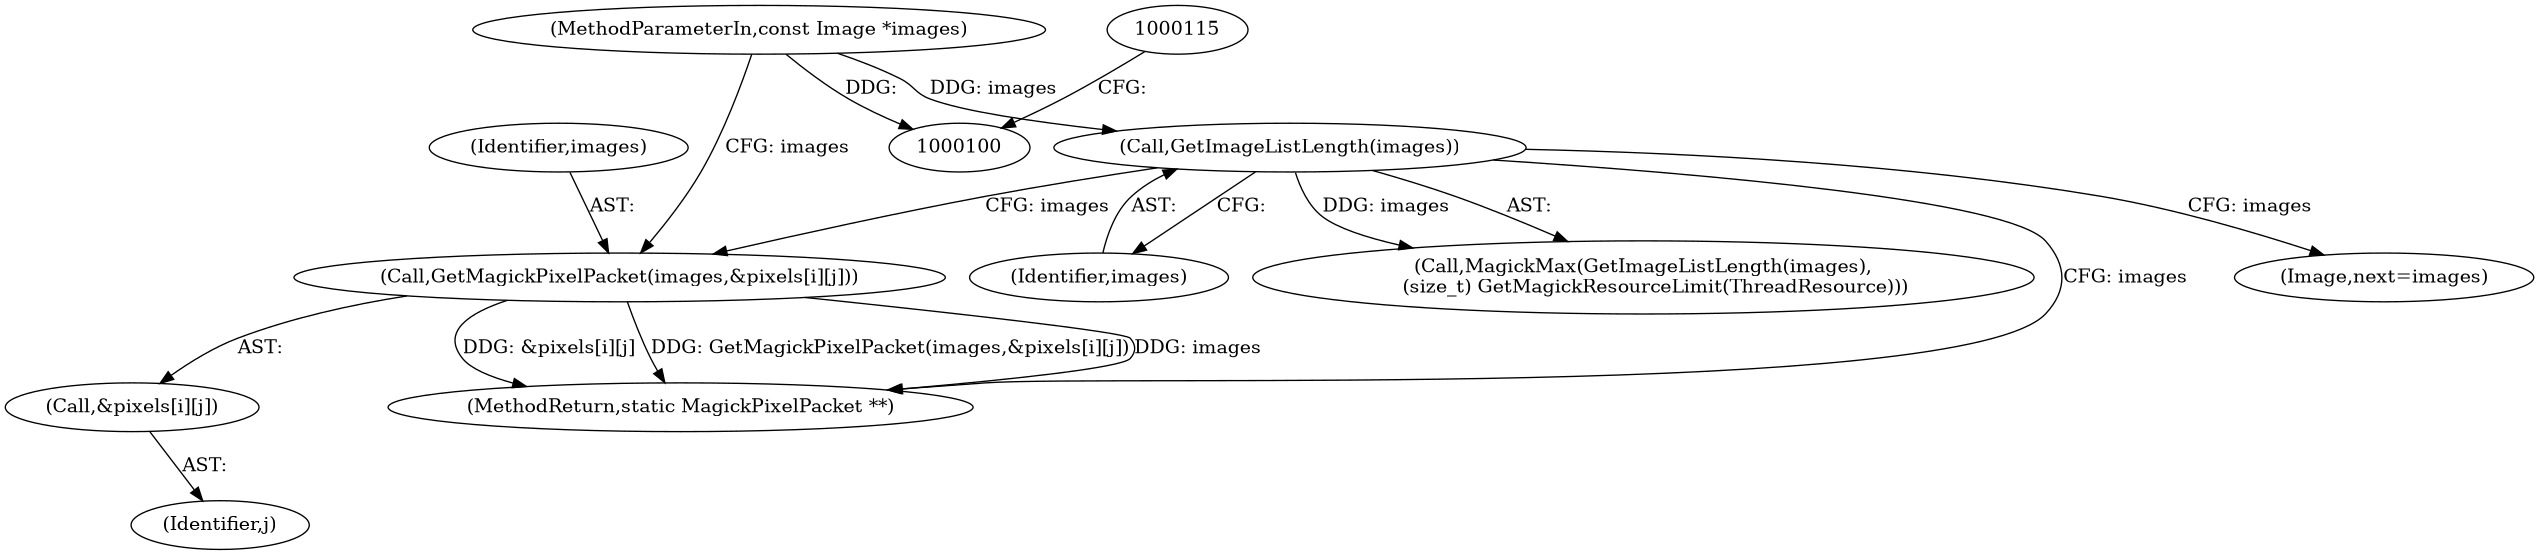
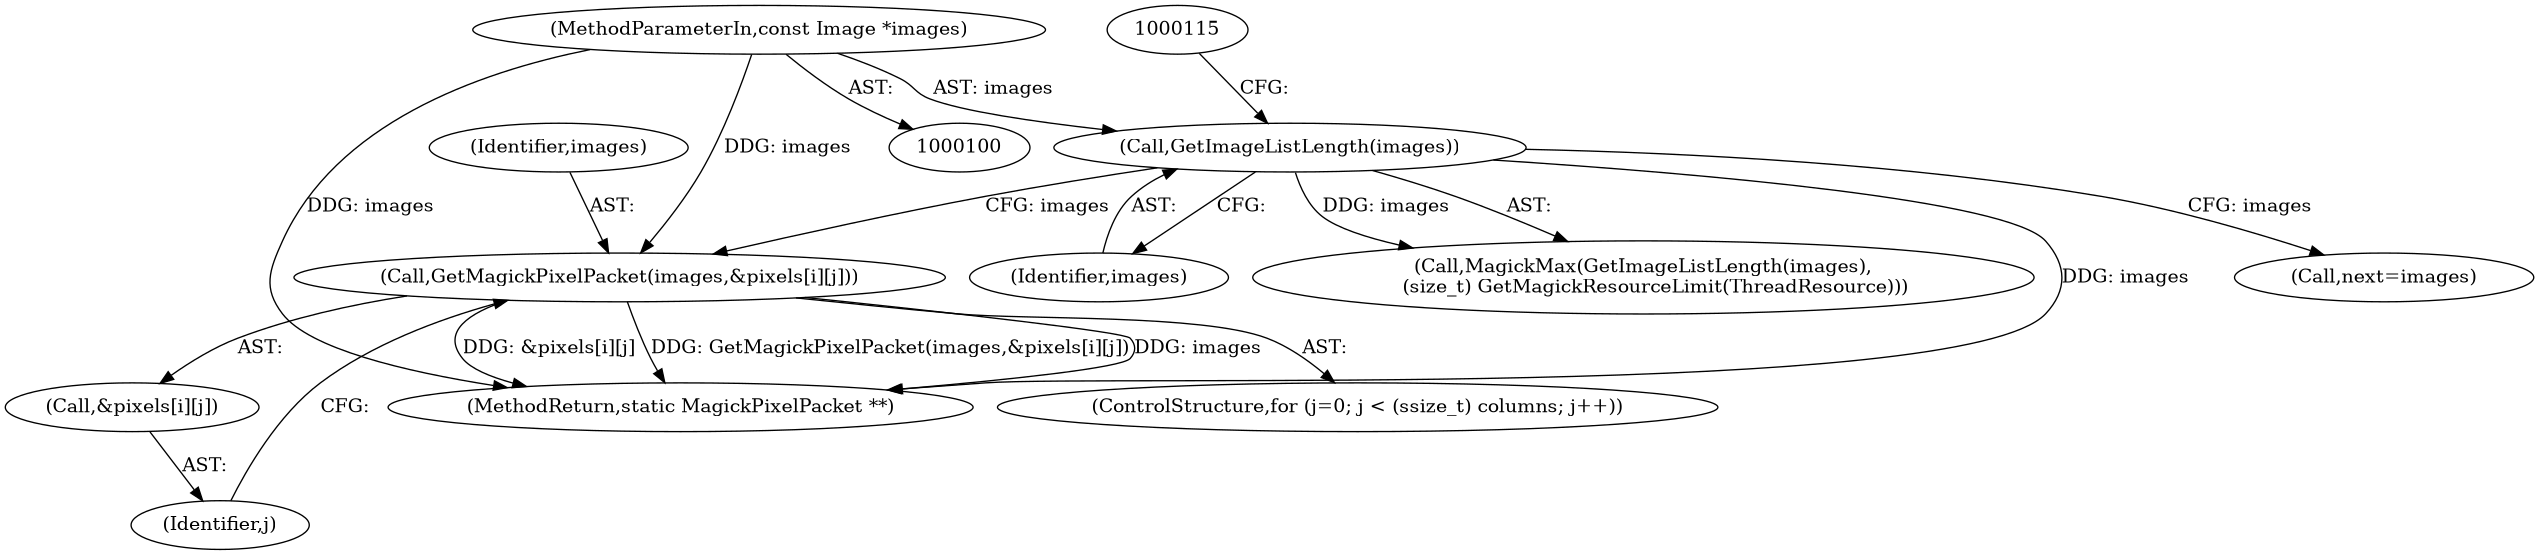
edge "(MethodParameterIn,const Image *images)" -> "1000100": label "DDG: " -> "AST: "
edge "(MethodParameterIn,const Image *images)" -> "(Call,GetImageListLength(images))": label "DDG: images" -> "AST: images"
edge "1000115" -> "1000100": now "1000115" -> "(Call,GetImageListLength(images))"
edge "(MethodParameterIn,const Image *images)" -> "(Call,GetMagickPixelPacket(images,&pixels[i][j]))": label "CFG: images" -> "DDG: images"
edge "(MethodParameterIn,const Image *images)" -> "(MethodReturn,static MagickPixelPacket **)": added, label "DDG: images"
edge "(Call,GetImageListLength(images))" -> "(MethodReturn,static MagickPixelPacket **)": label "CFG: images" -> "DDG: images"
node "(Image,next=images)": label "(Image,next=images)" -> "(Call,next=images)"
edge "(Identifier,j)" -> "(Call,GetMagickPixelPacket(images,&pixels[i][j]))": added, label "CFG:"
node "(ControlStructure,for (j=0; j < (ssize_t) columns; j++))": added
